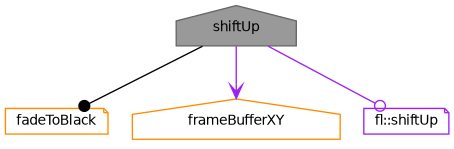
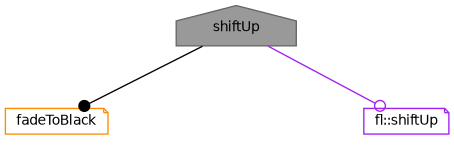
node "frameBufferXY": removed
